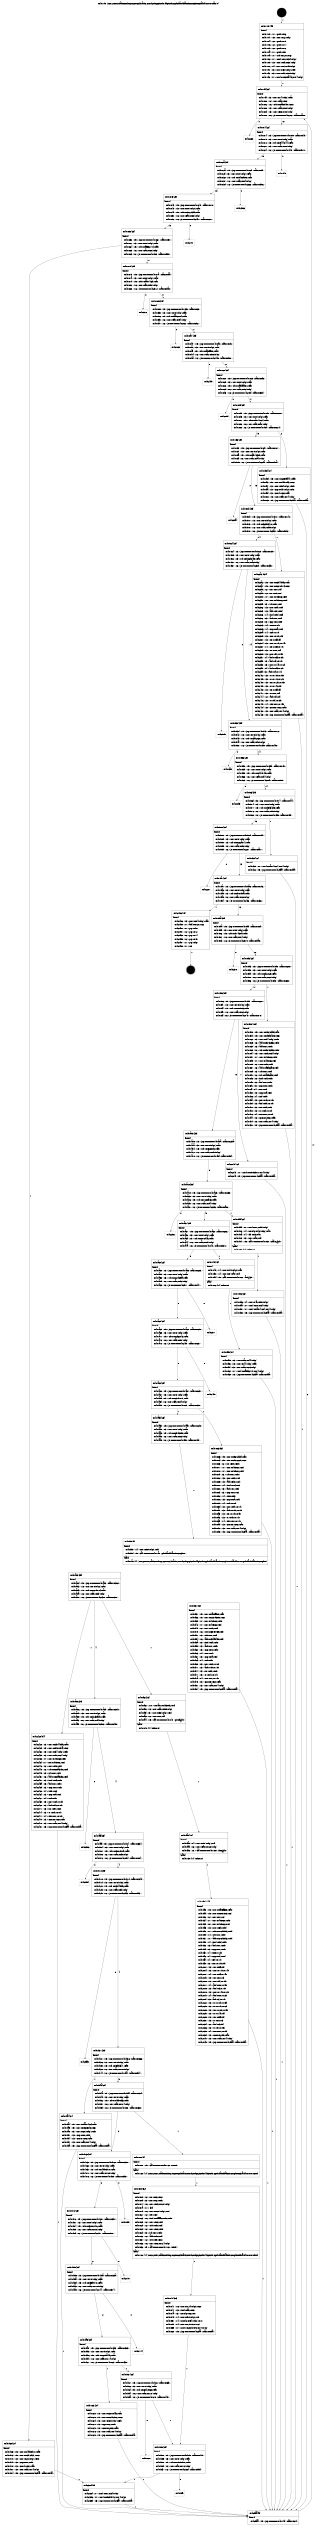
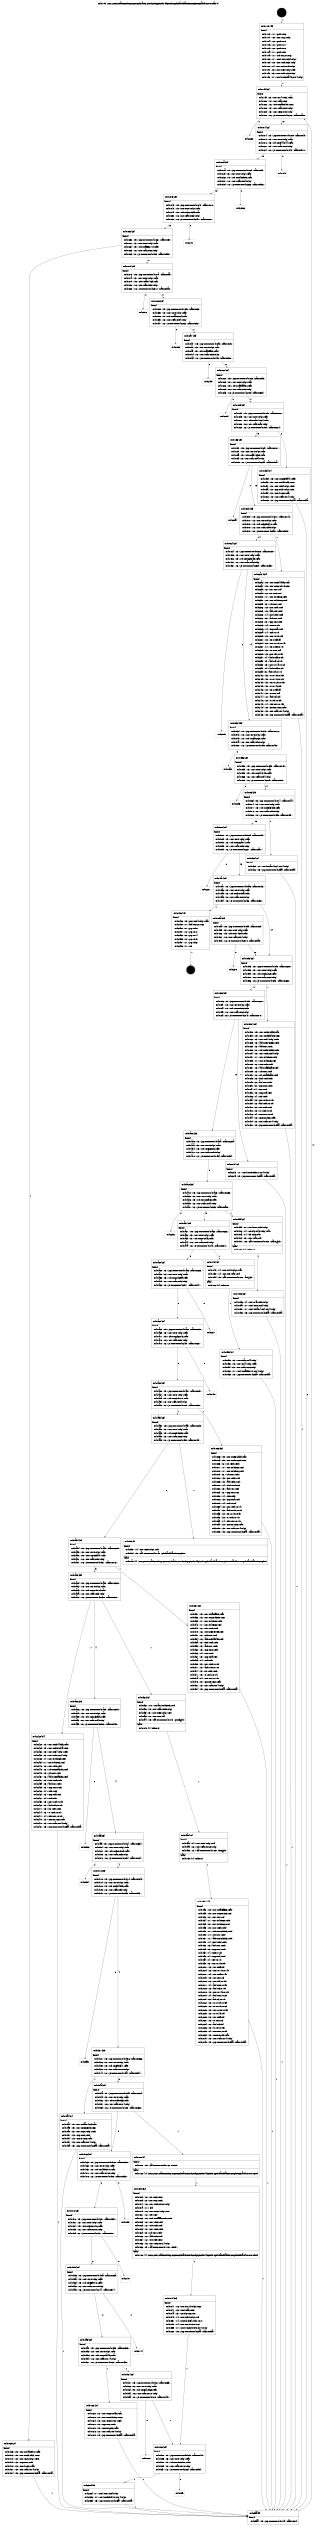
edge "0x40193d [25]" -> "0x401956 [25]": removed, label "14"
edge "0x4019a1 [25]" -> "0x4019ba [25]": now "0x4019a1 [25]" -> "0x4019d3 [25]"
node "0x401ab4 [25]": added
edge "0x401d6e [27]" -> "0x40238f [19]": now "0x401d6e [27]" -> "0x4025aa [5]"
